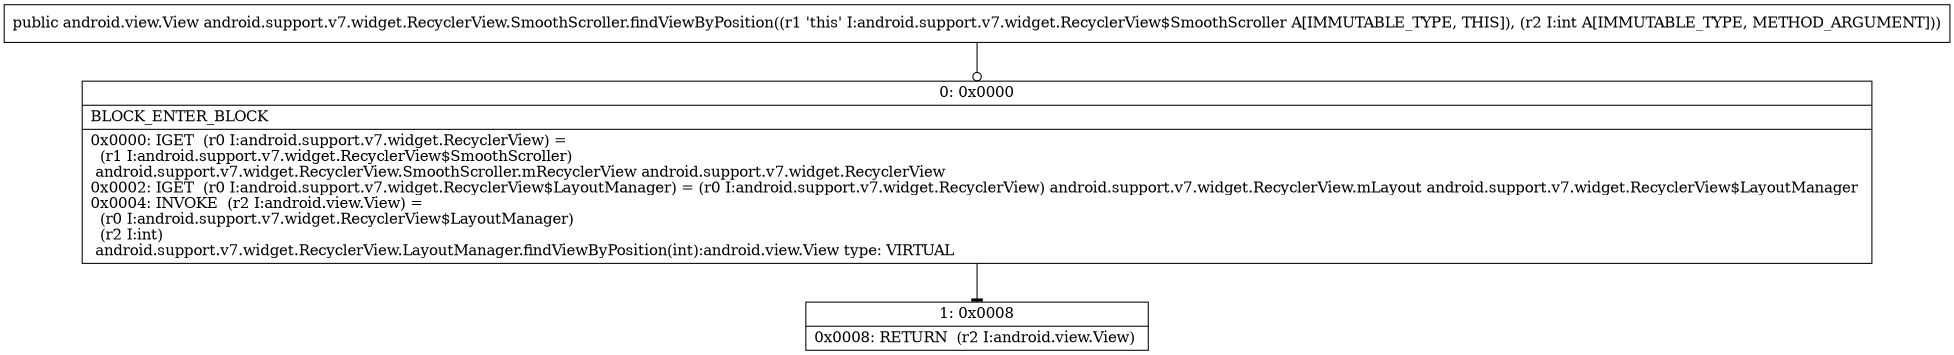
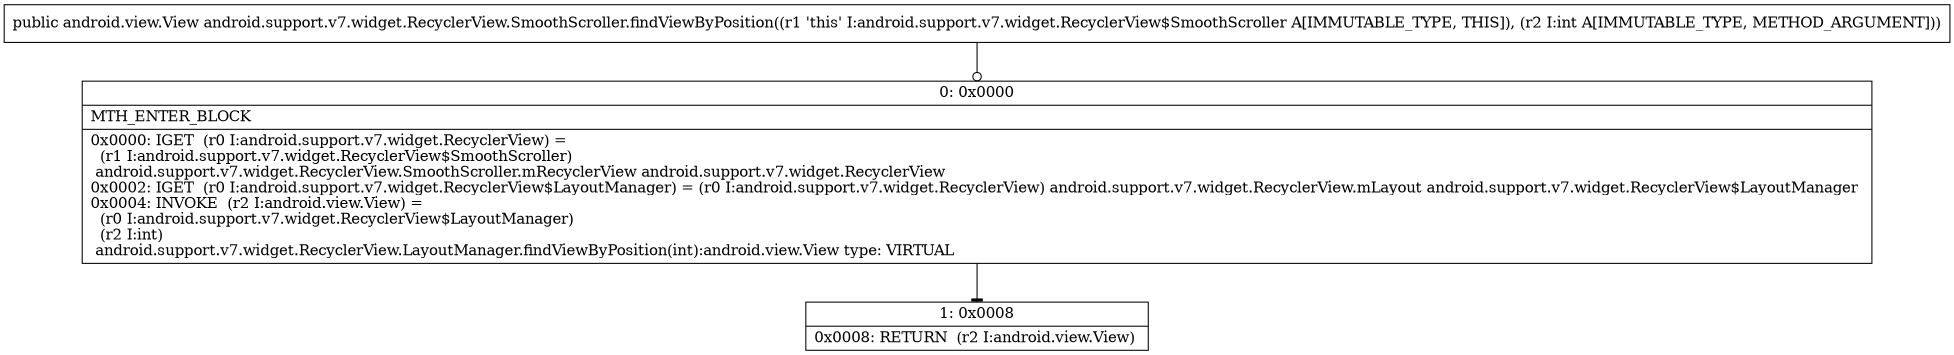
node "0: 0x0000": text "BLOCK_ENTER_BLOCK" -> "MTH_ENTER_BLOCK"
